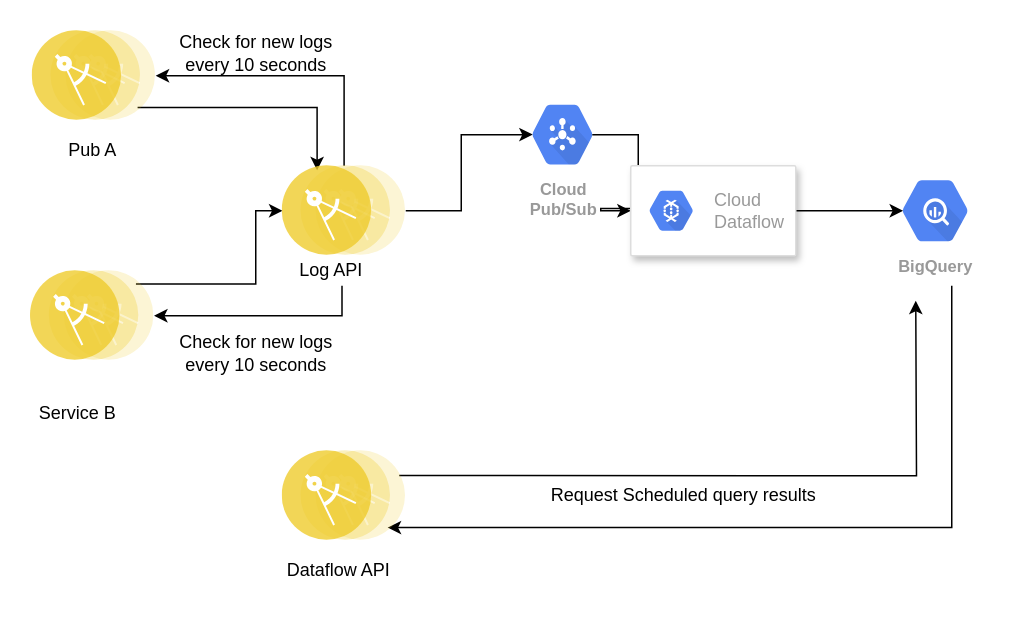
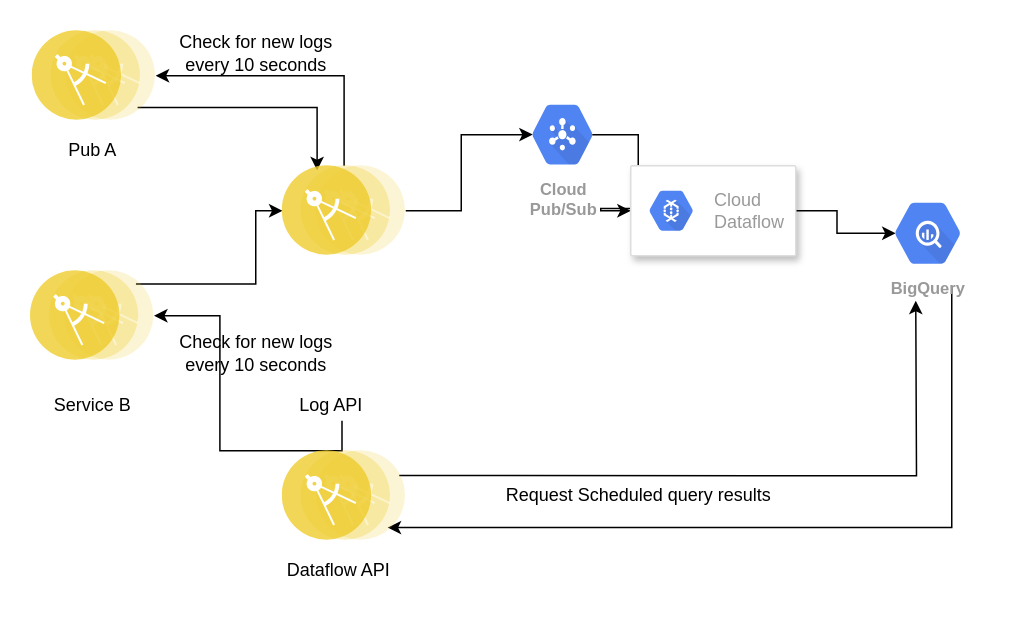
node "BigQuery": moved (935, 211) -> (928, 233)
node "Log API": moved (331, 271) -> (331, 406)
node "Service B": moved (77, 413) -> (92, 406)
node "Request Scheduled query results": moved (683, 496) -> (638, 496)
